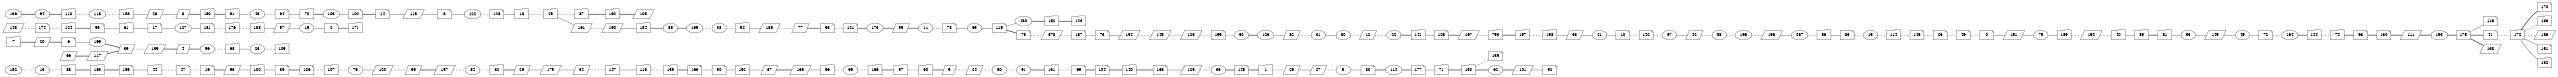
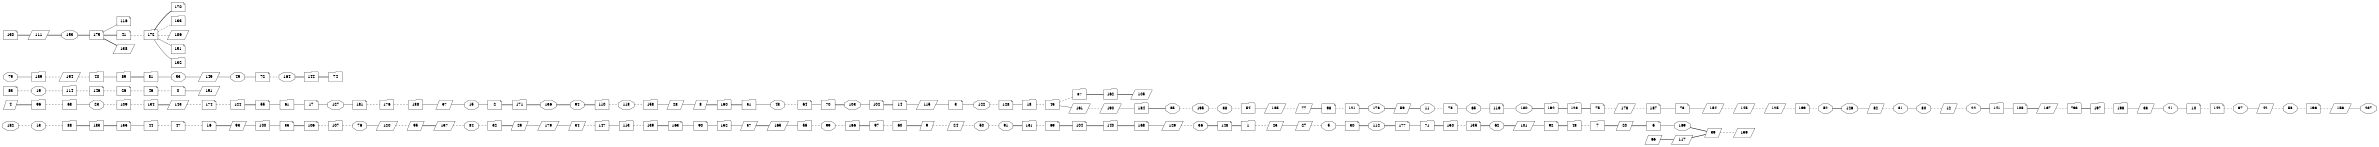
node "480": label "480" -> "180"
edge "85" -- "195": style bold -> dashed
edge "119" -- "75": now "123" -- "75"
node "378": label "378" -> "178"
node "196": shape octagon -> note
node "86": removed
edge "191" -- "79": removed
edge "144" -- "74": style dashed -> bold
node "63": removed
edge "159" -- "4": removed
node "96": shape octagon -> folder
edge "150" -- "62": now "135" -- "62"
node "134": added
edge "171" -- "136": added
node "48": added
